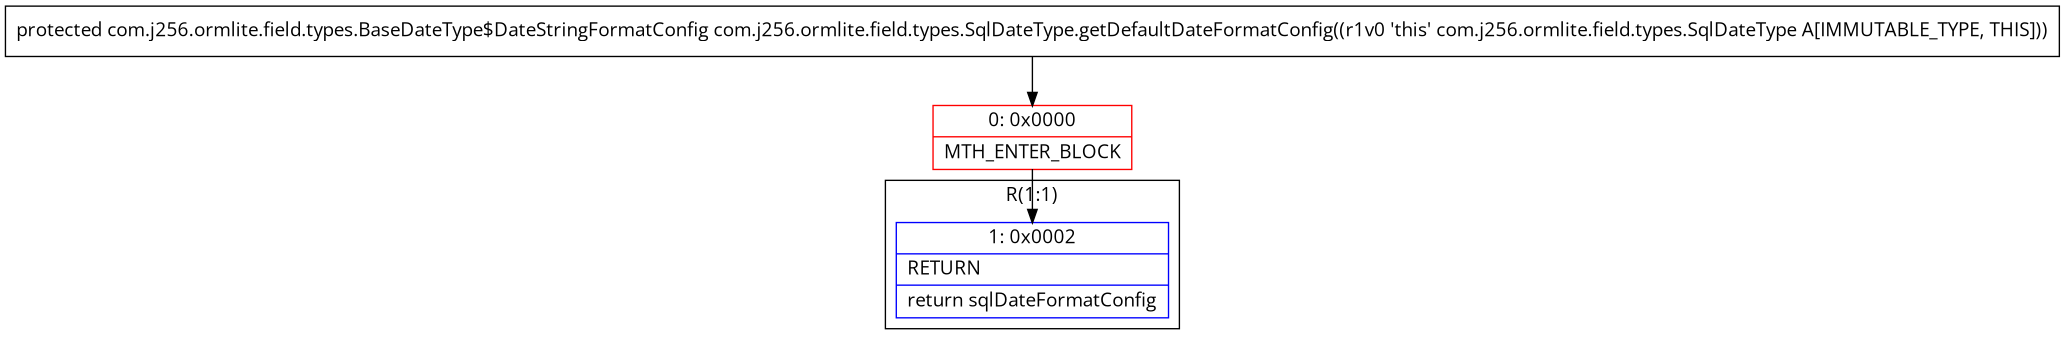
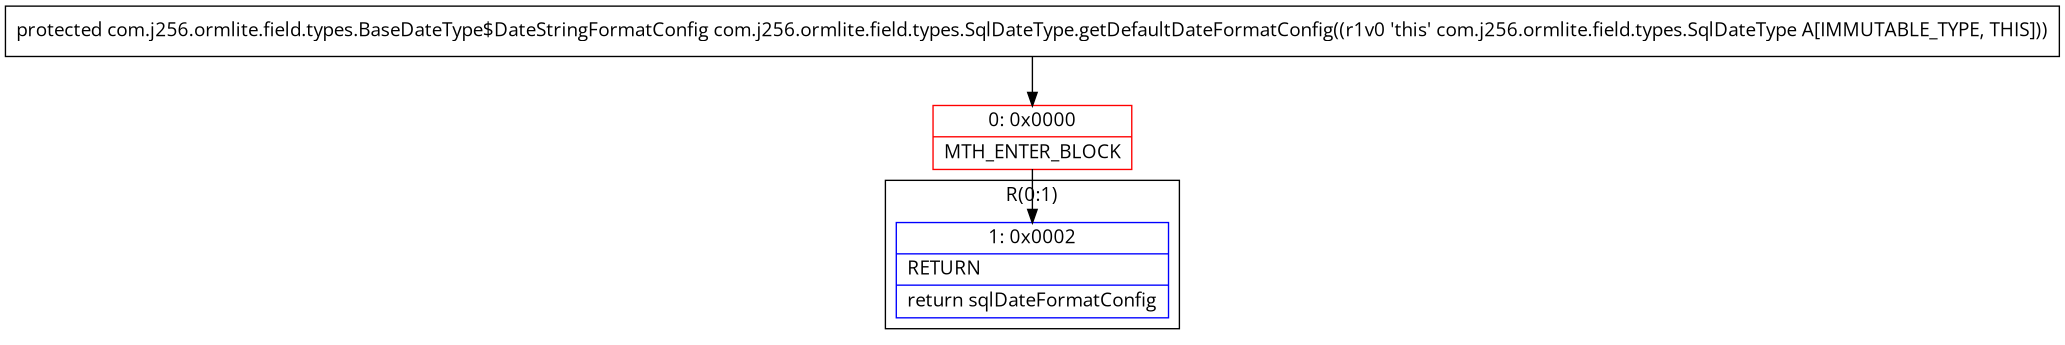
cluster "R(1:1)": label "R(1:1)" -> "R(0:1)"
